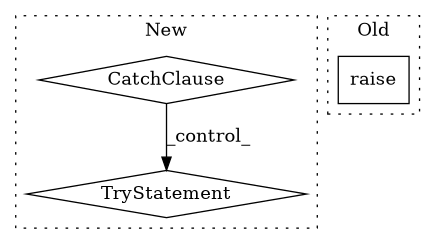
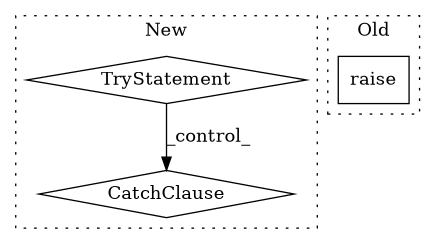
edge "CatchClause" -> "TryStatement": reversed
